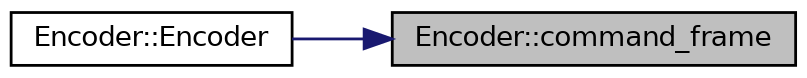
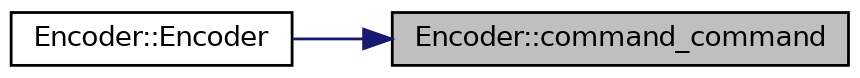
node "Encoder::command_frame": label "Encoder::command_frame" -> "Encoder::command_command"
